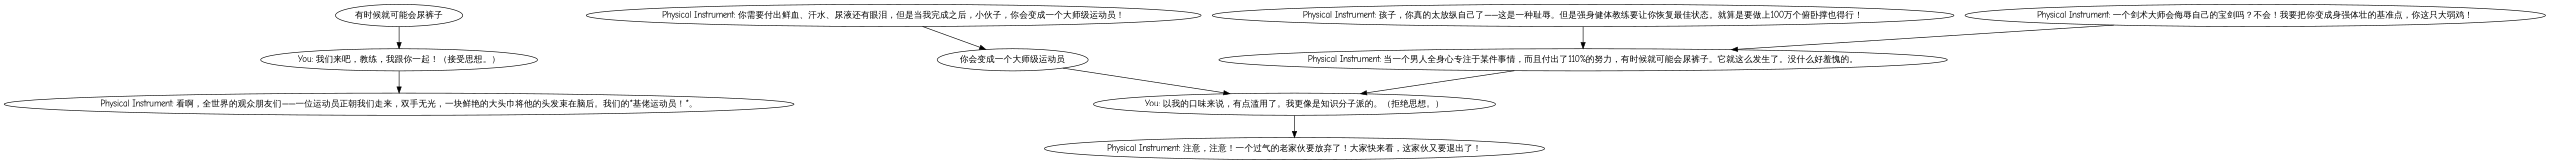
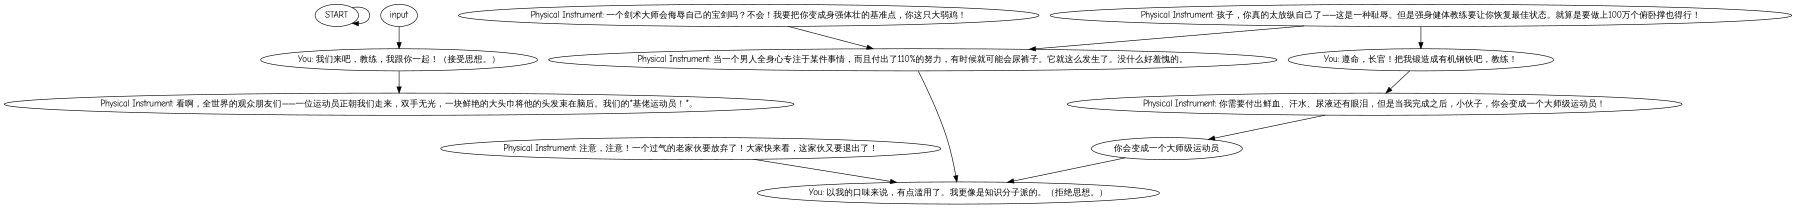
node "START": added
node "有时候就可能会尿裤子": label "有时候就可能会尿裤子" -> "input"
node "You: 遵命，长官！把我锻造成有机钢铁吧，教练！": added
edge "You: 以我的口味来说，有点滥用了。我更像是知识分子派的。（拒绝思想。）" -> "Physical Instrument: 注意，注意！一个过气的老家伙要放弃了！大家快来看，这家伙又要退出了！": reversed
